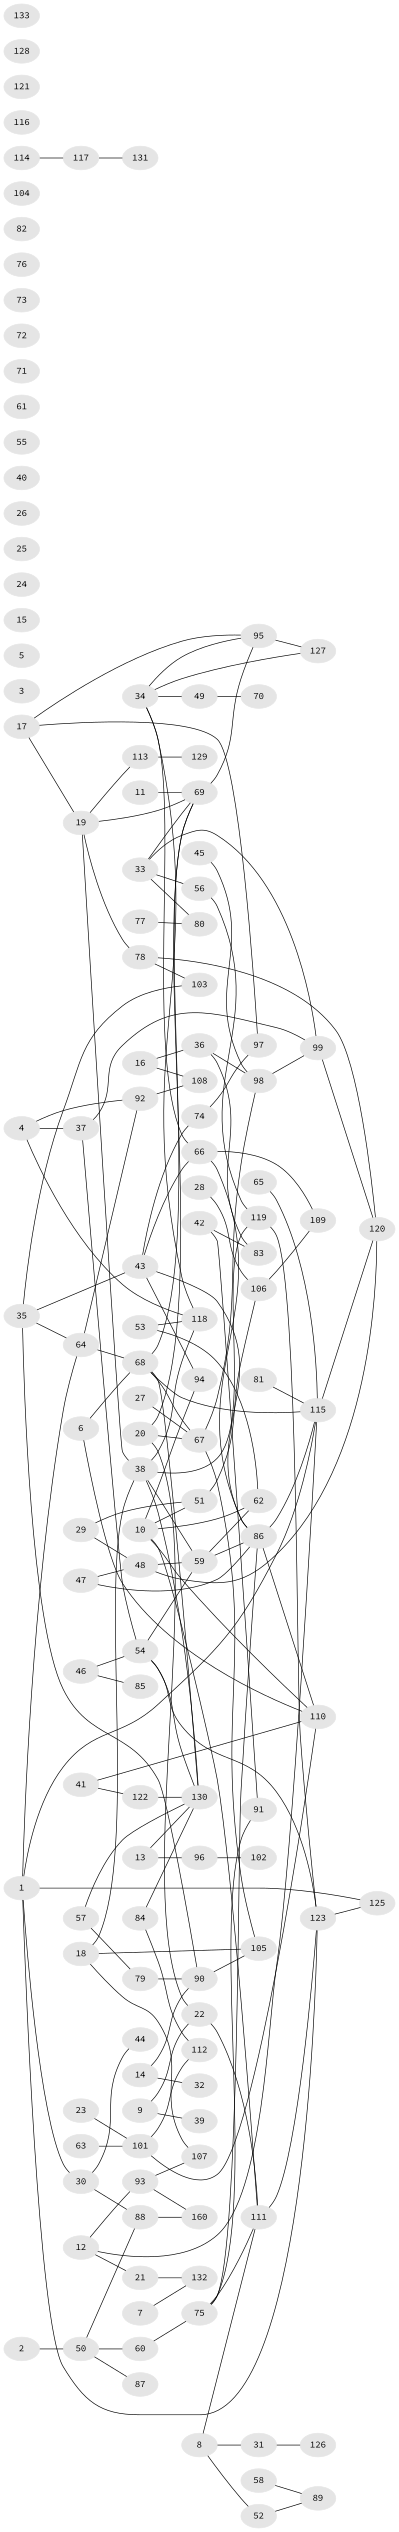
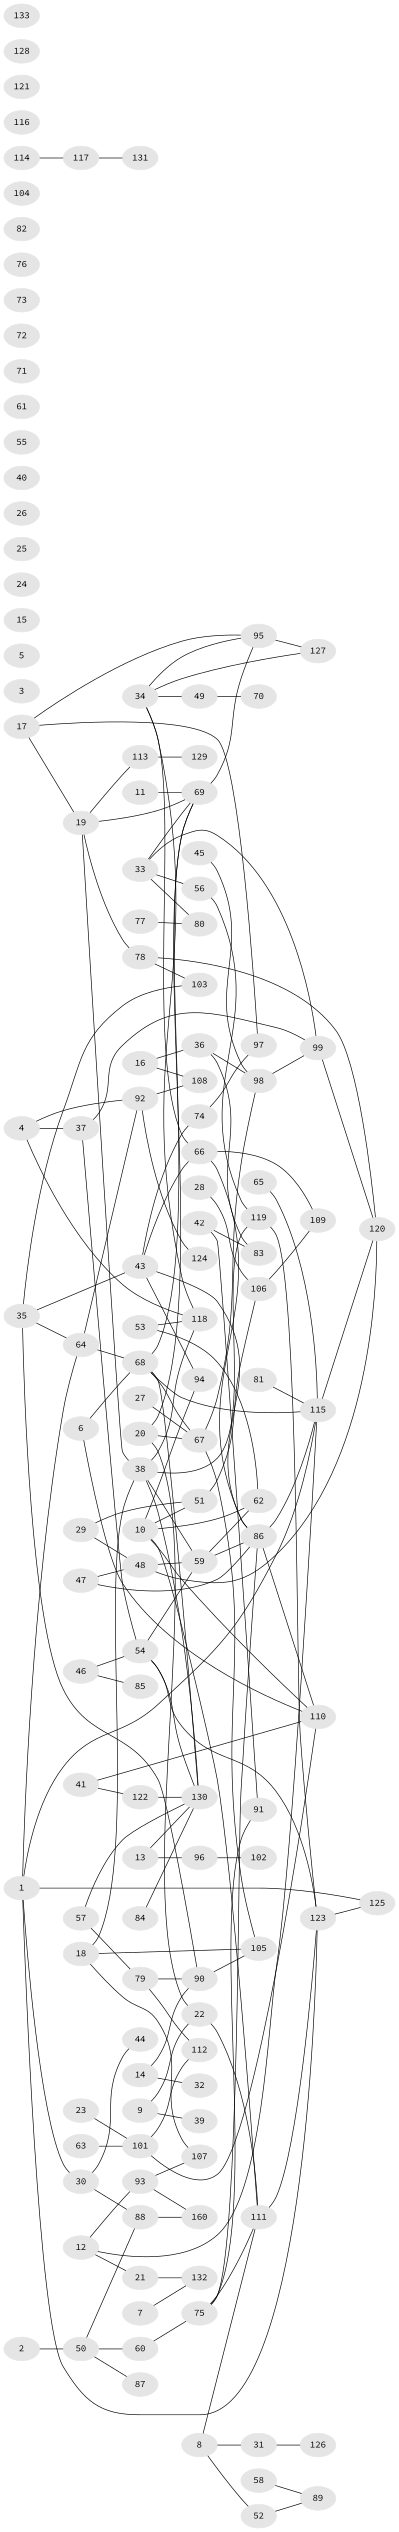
node "124": added
edge "84" -- "112": now "79" -- "112"
